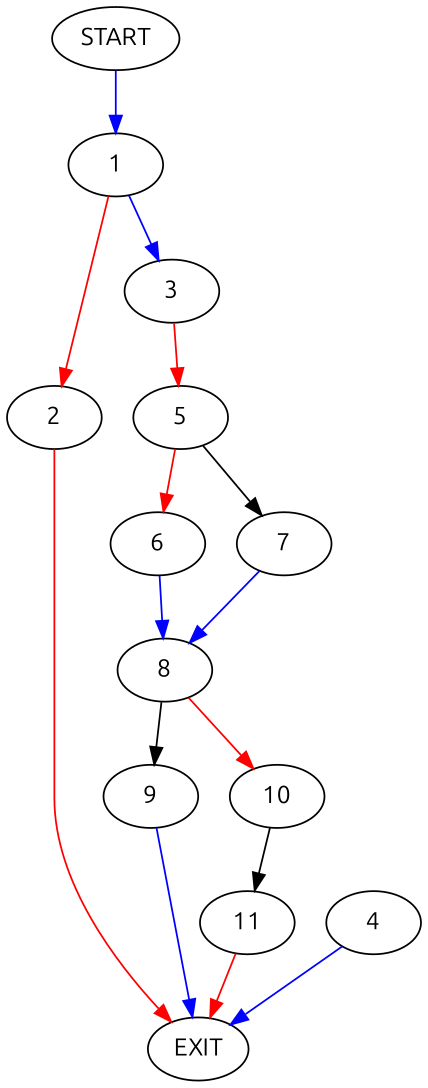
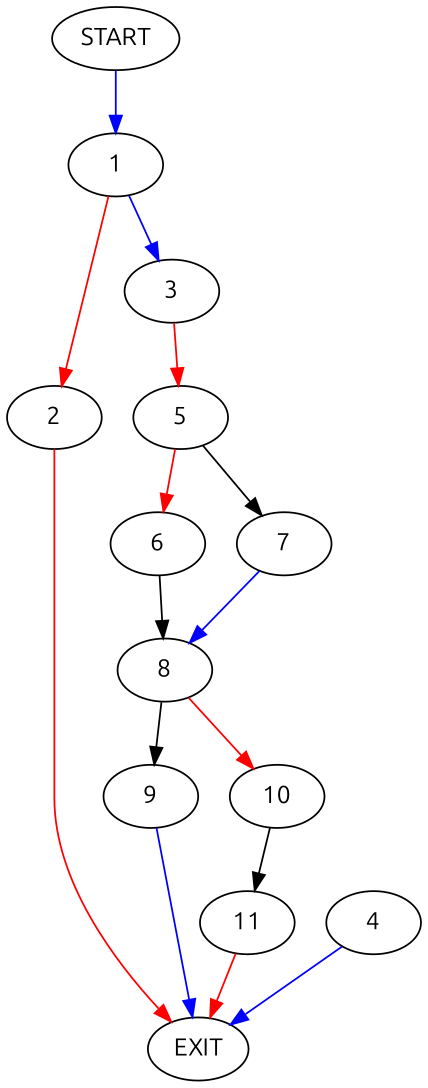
edge "6" -> "8": color blue -> black
